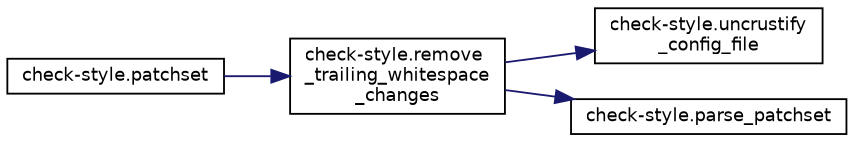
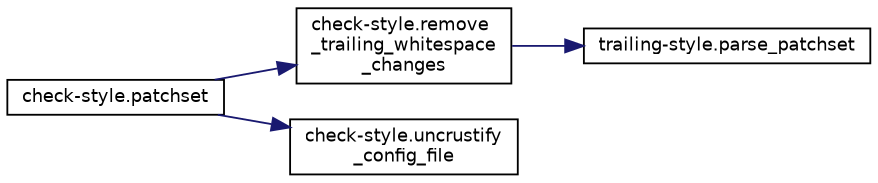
edge "check-style.remove _trailing_whitespace _changes" -> "check-style.uncrustify _config_file": now "check-style.patchset" -> "check-style.uncrustify _config_file"
node "check-style.parse_patchset": label "check-style.parse_patchset" -> "trailing-style.parse_patchset"
